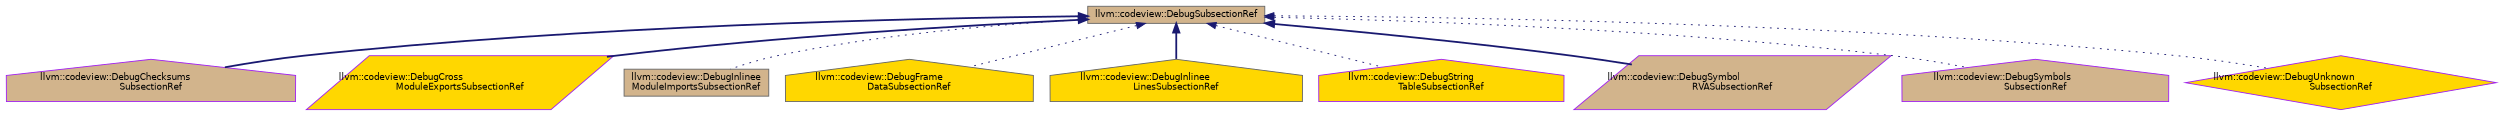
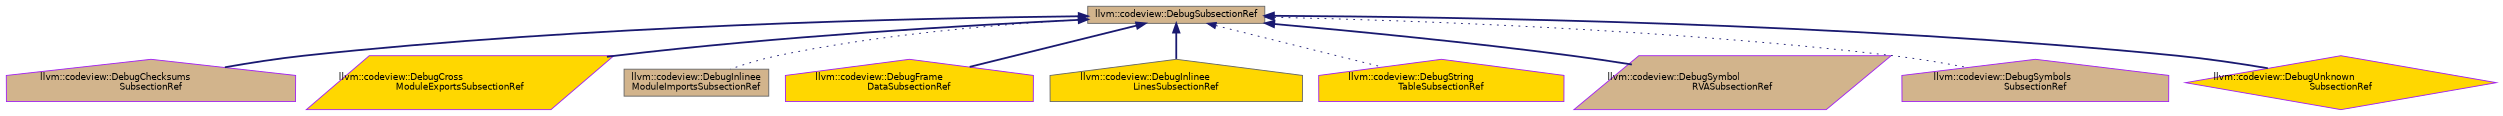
edge "llvm::codeview::DebugUnknown SubsectionRef" -> "llvm::codeview::DebugSubsectionRef": style dotted -> bold
edge "llvm::codeview::DebugFrame DataSubsectionRef" -> "llvm::codeview::DebugSubsectionRef": style dotted -> bold
node "llvm::codeview::DebugFrame DataSubsectionRef": color gray40 -> purple
